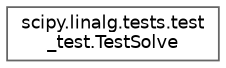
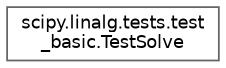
node "scipy.linalg.tests.test _test.TestSolve": label "scipy.linalg.tests.test _test.TestSolve" -> "scipy.linalg.tests.test _basic.TestSolve"
